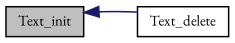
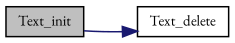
edge "Text_delete" -> "Text_init": reversed
